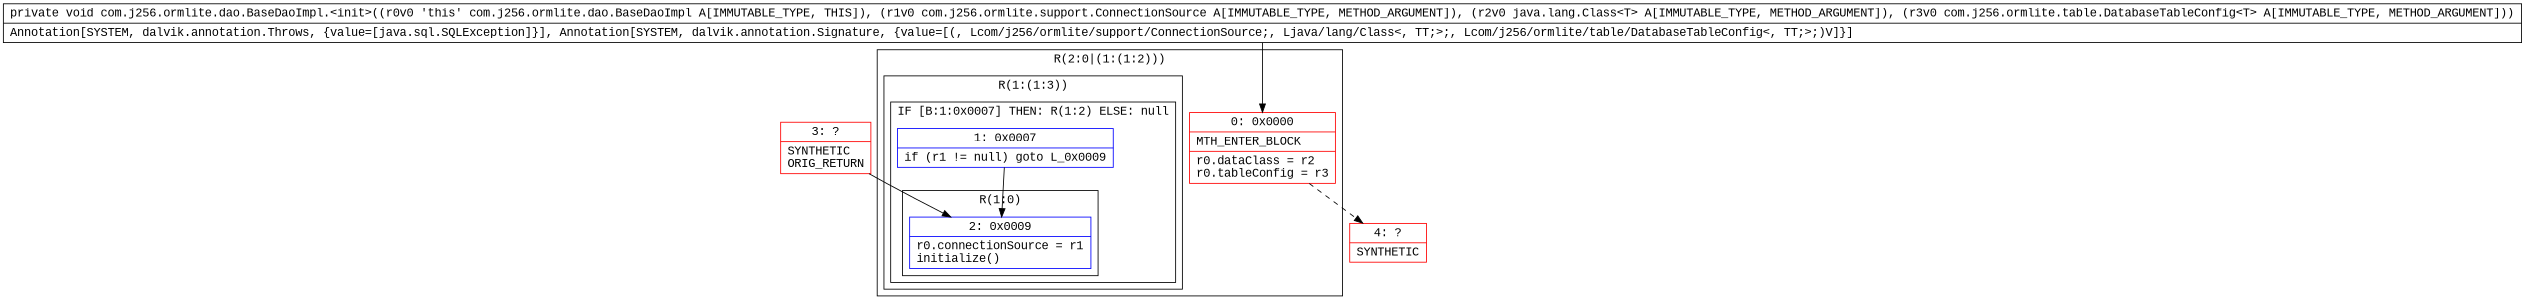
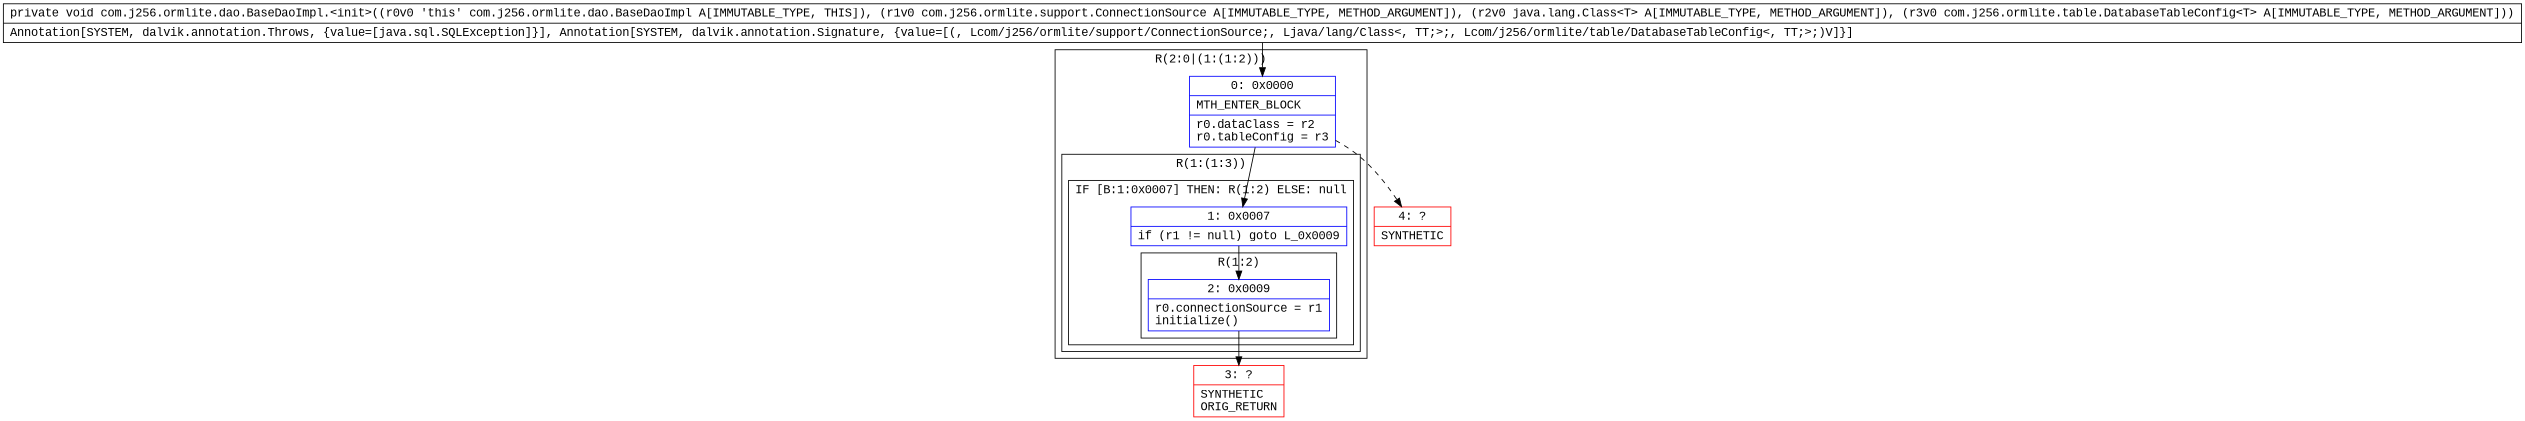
node "0: 0x0000": color red -> blue
edge "0: 0x0000" -> "1: 0x0007": added
edge "3: ?" -> "2: 0x0009": reversed
cluster "R(1:0)": label "R(1:0)" -> "R(1:2)"
